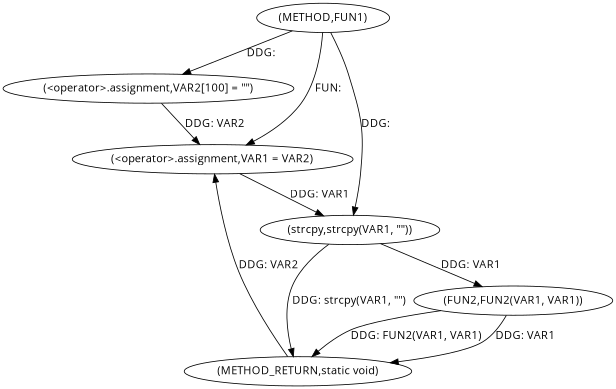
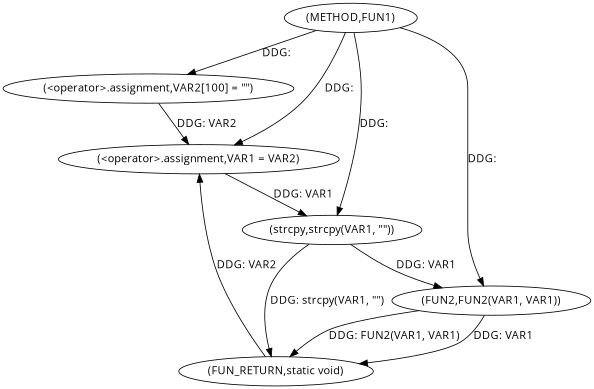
edge "(METHOD,FUN1)" -> "(<operator>.assignment,VAR1 = VAR2)": label "FUN: " -> "DDG: "
edge "(METHOD,FUN1)" -> "(FUN2,FUN2(VAR1, VAR1))": added, label "DDG:"
node "(METHOD_RETURN,static void)": label "(METHOD_RETURN,static void)" -> "(FUN_RETURN,static void)"
